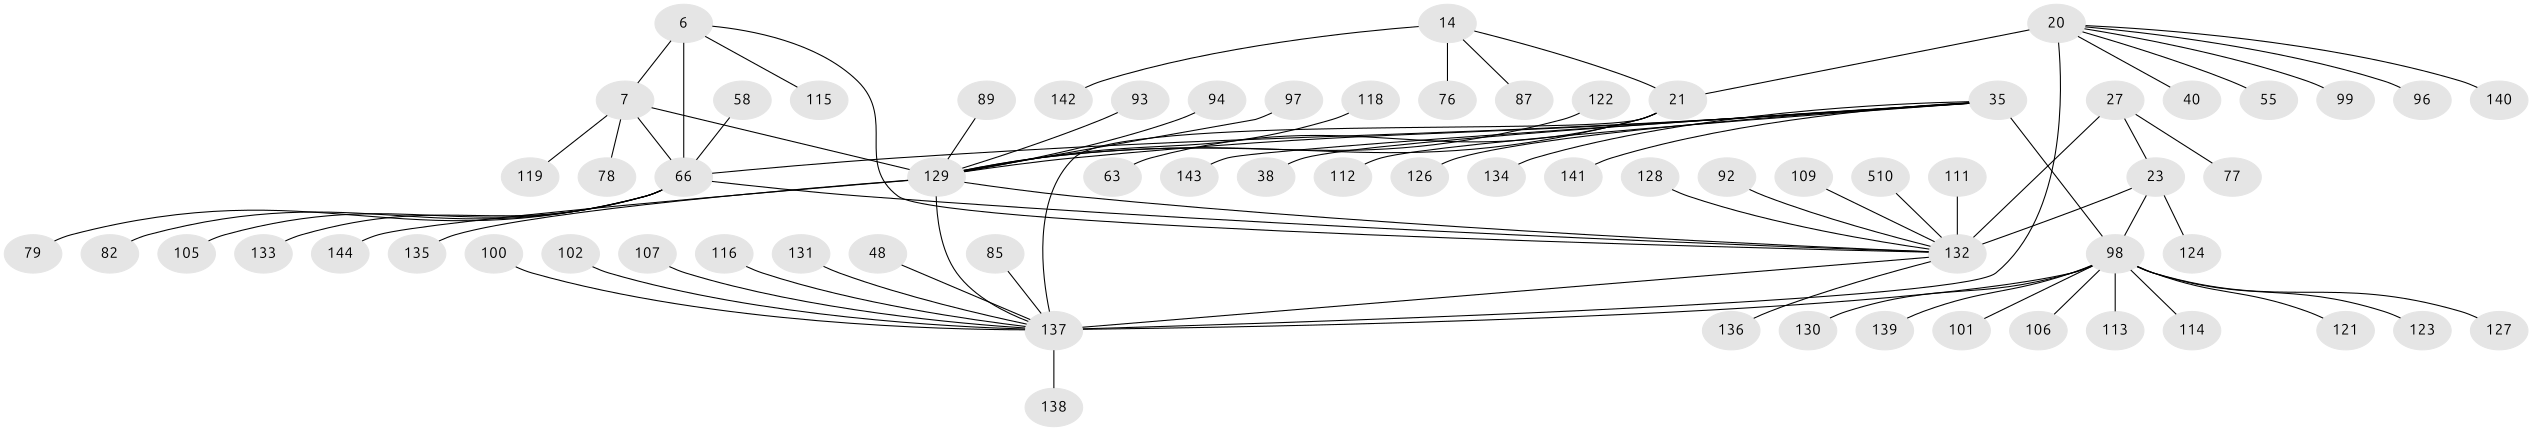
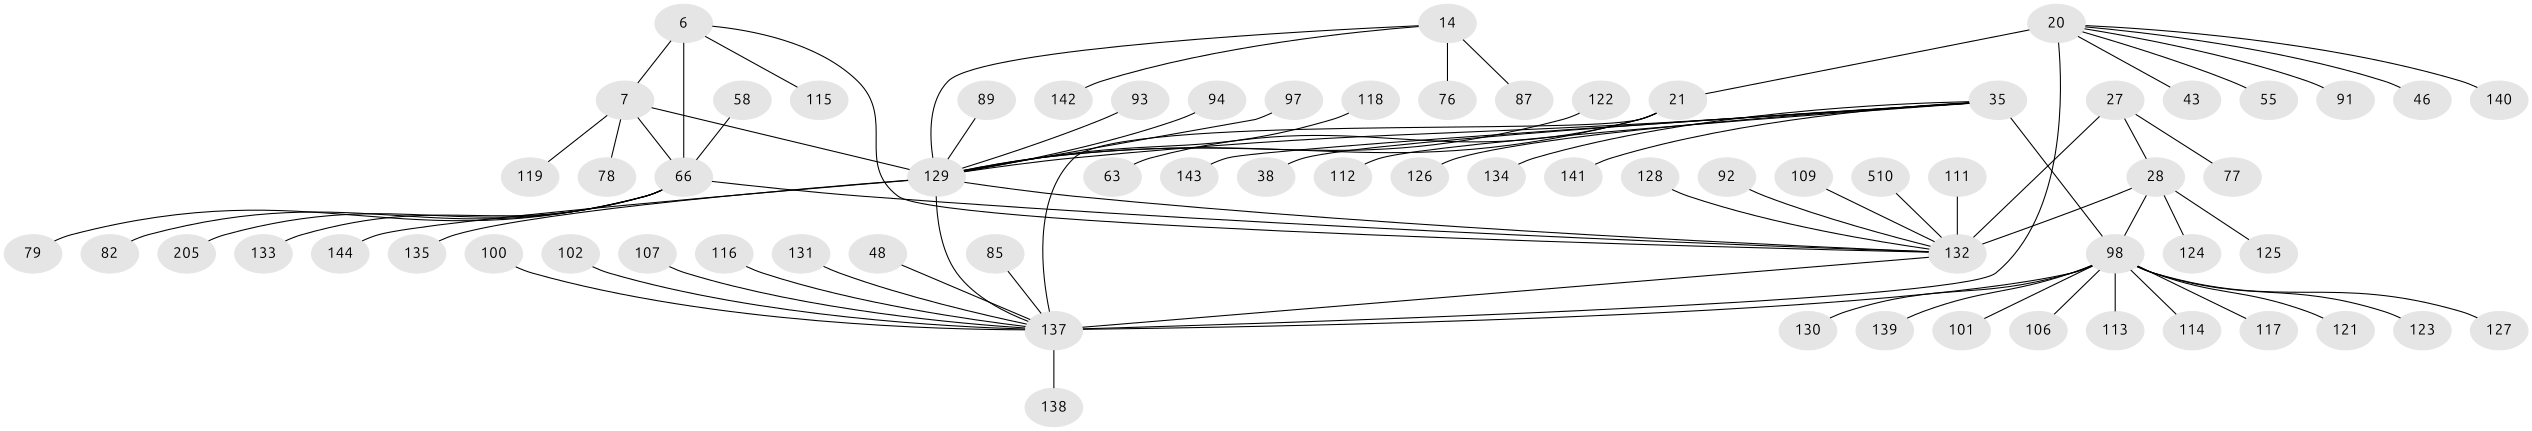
edge "14" -- "21": now "14" -- "129"
node "40": label "40" -> "43"
node "99": label "99" -> "91"
node "96": label "96" -> "46"
edge "35" -- "66": removed
node "23": label "23" -> "28"
node "105": label "105" -> "205"
node "125": added
node "136": removed
node "117": added
